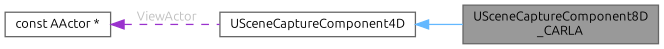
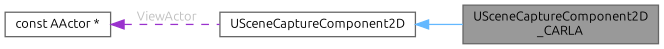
node "USceneCaptureComponent4D": label "USceneCaptureComponent4D" -> "USceneCaptureComponent2D"
node "USceneCaptureComponent8D _CARLA": label "USceneCaptureComponent8D _CARLA" -> "USceneCaptureComponent2D _CARLA"
